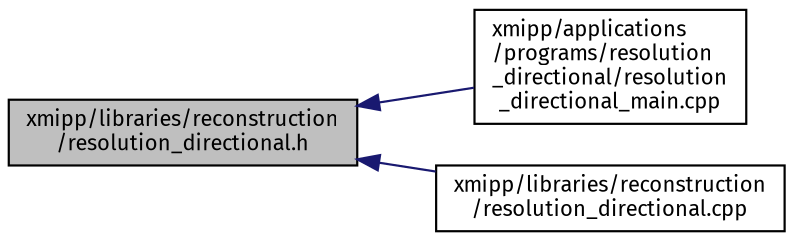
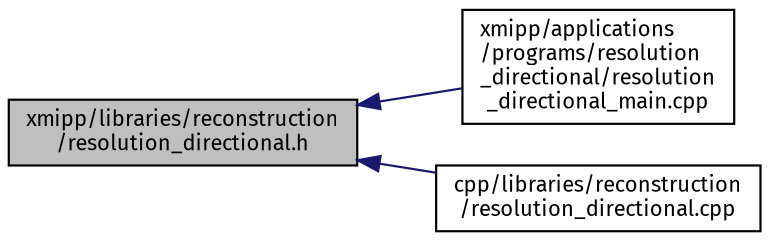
node "xmipp/libraries/reconstruction /resolution_directional.cpp": label "xmipp/libraries/reconstruction /resolution_directional.cpp" -> "cpp/libraries/reconstruction /resolution_directional.cpp"
